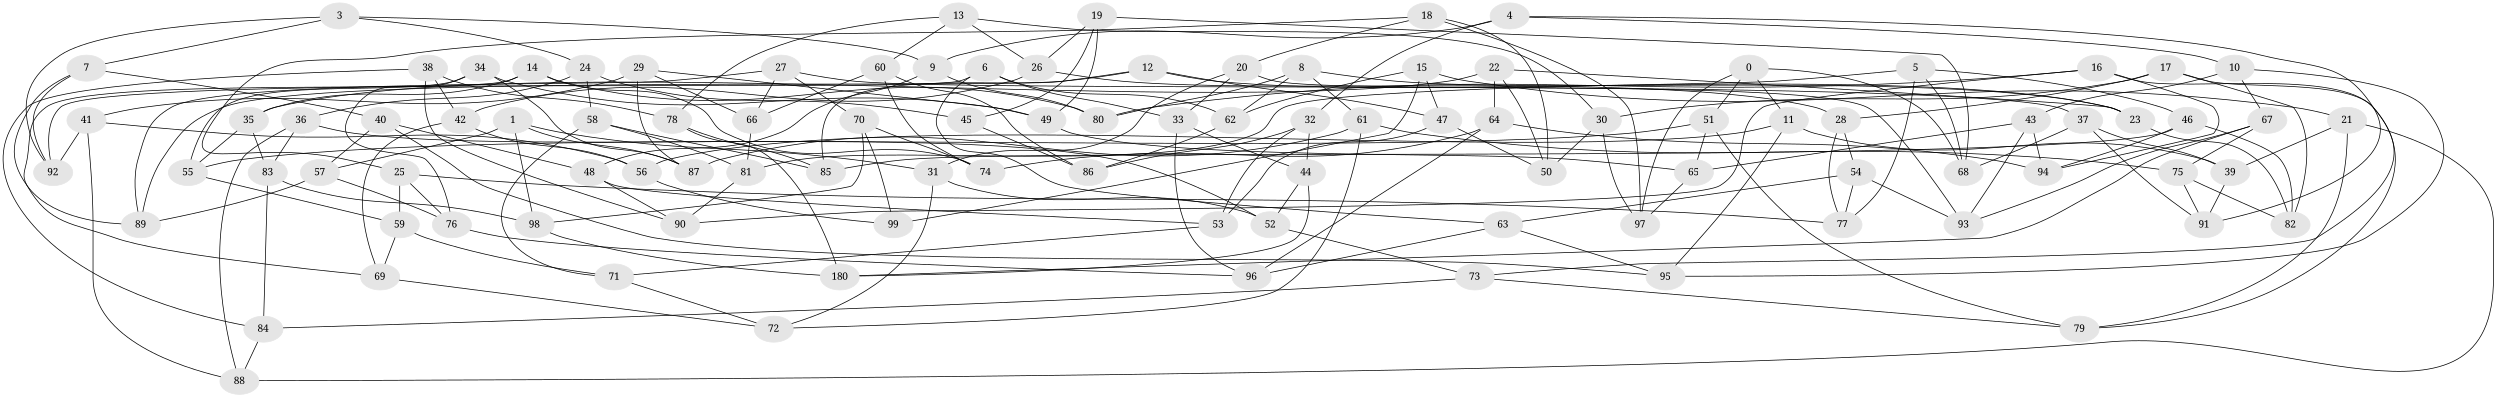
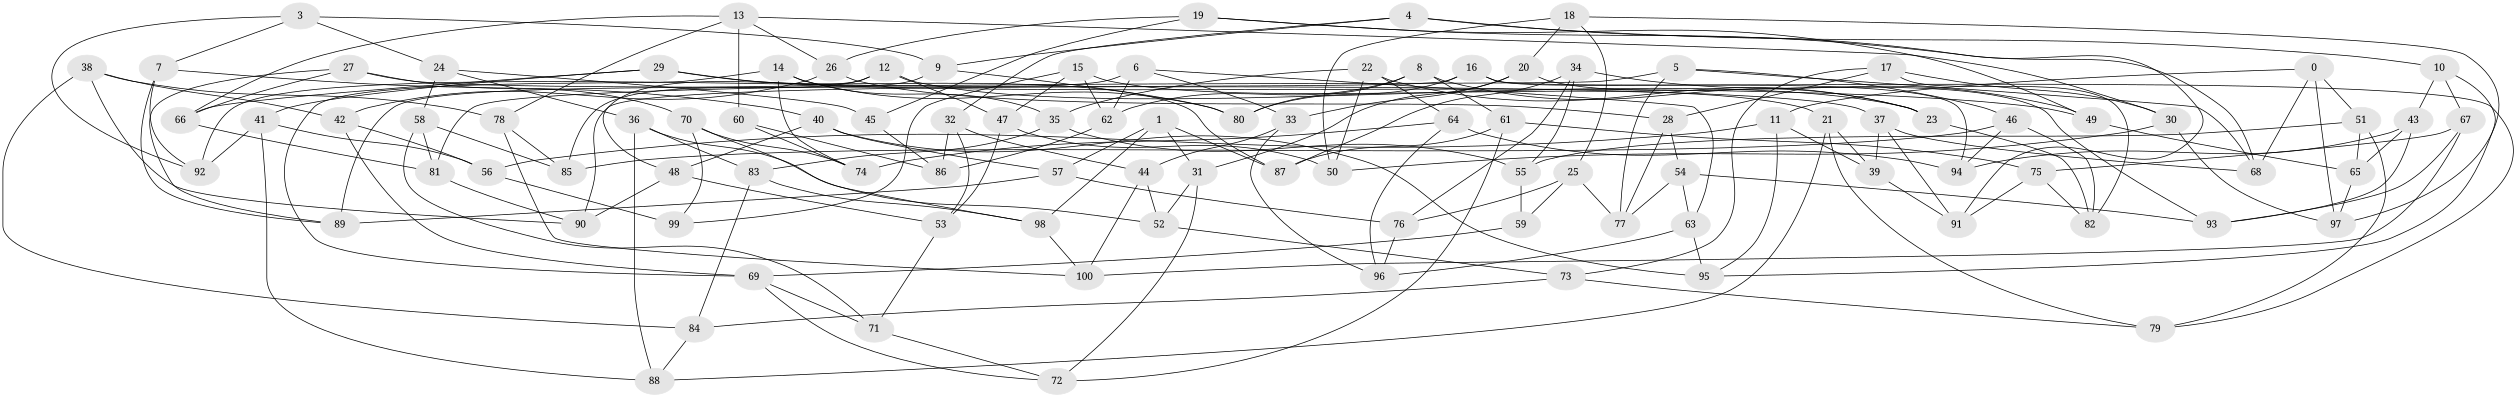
edge "60" -- "66": now "13" -- "66"
edge "59" -- "71": now "69" -- "71"
node "180": label "180" -> "100"
